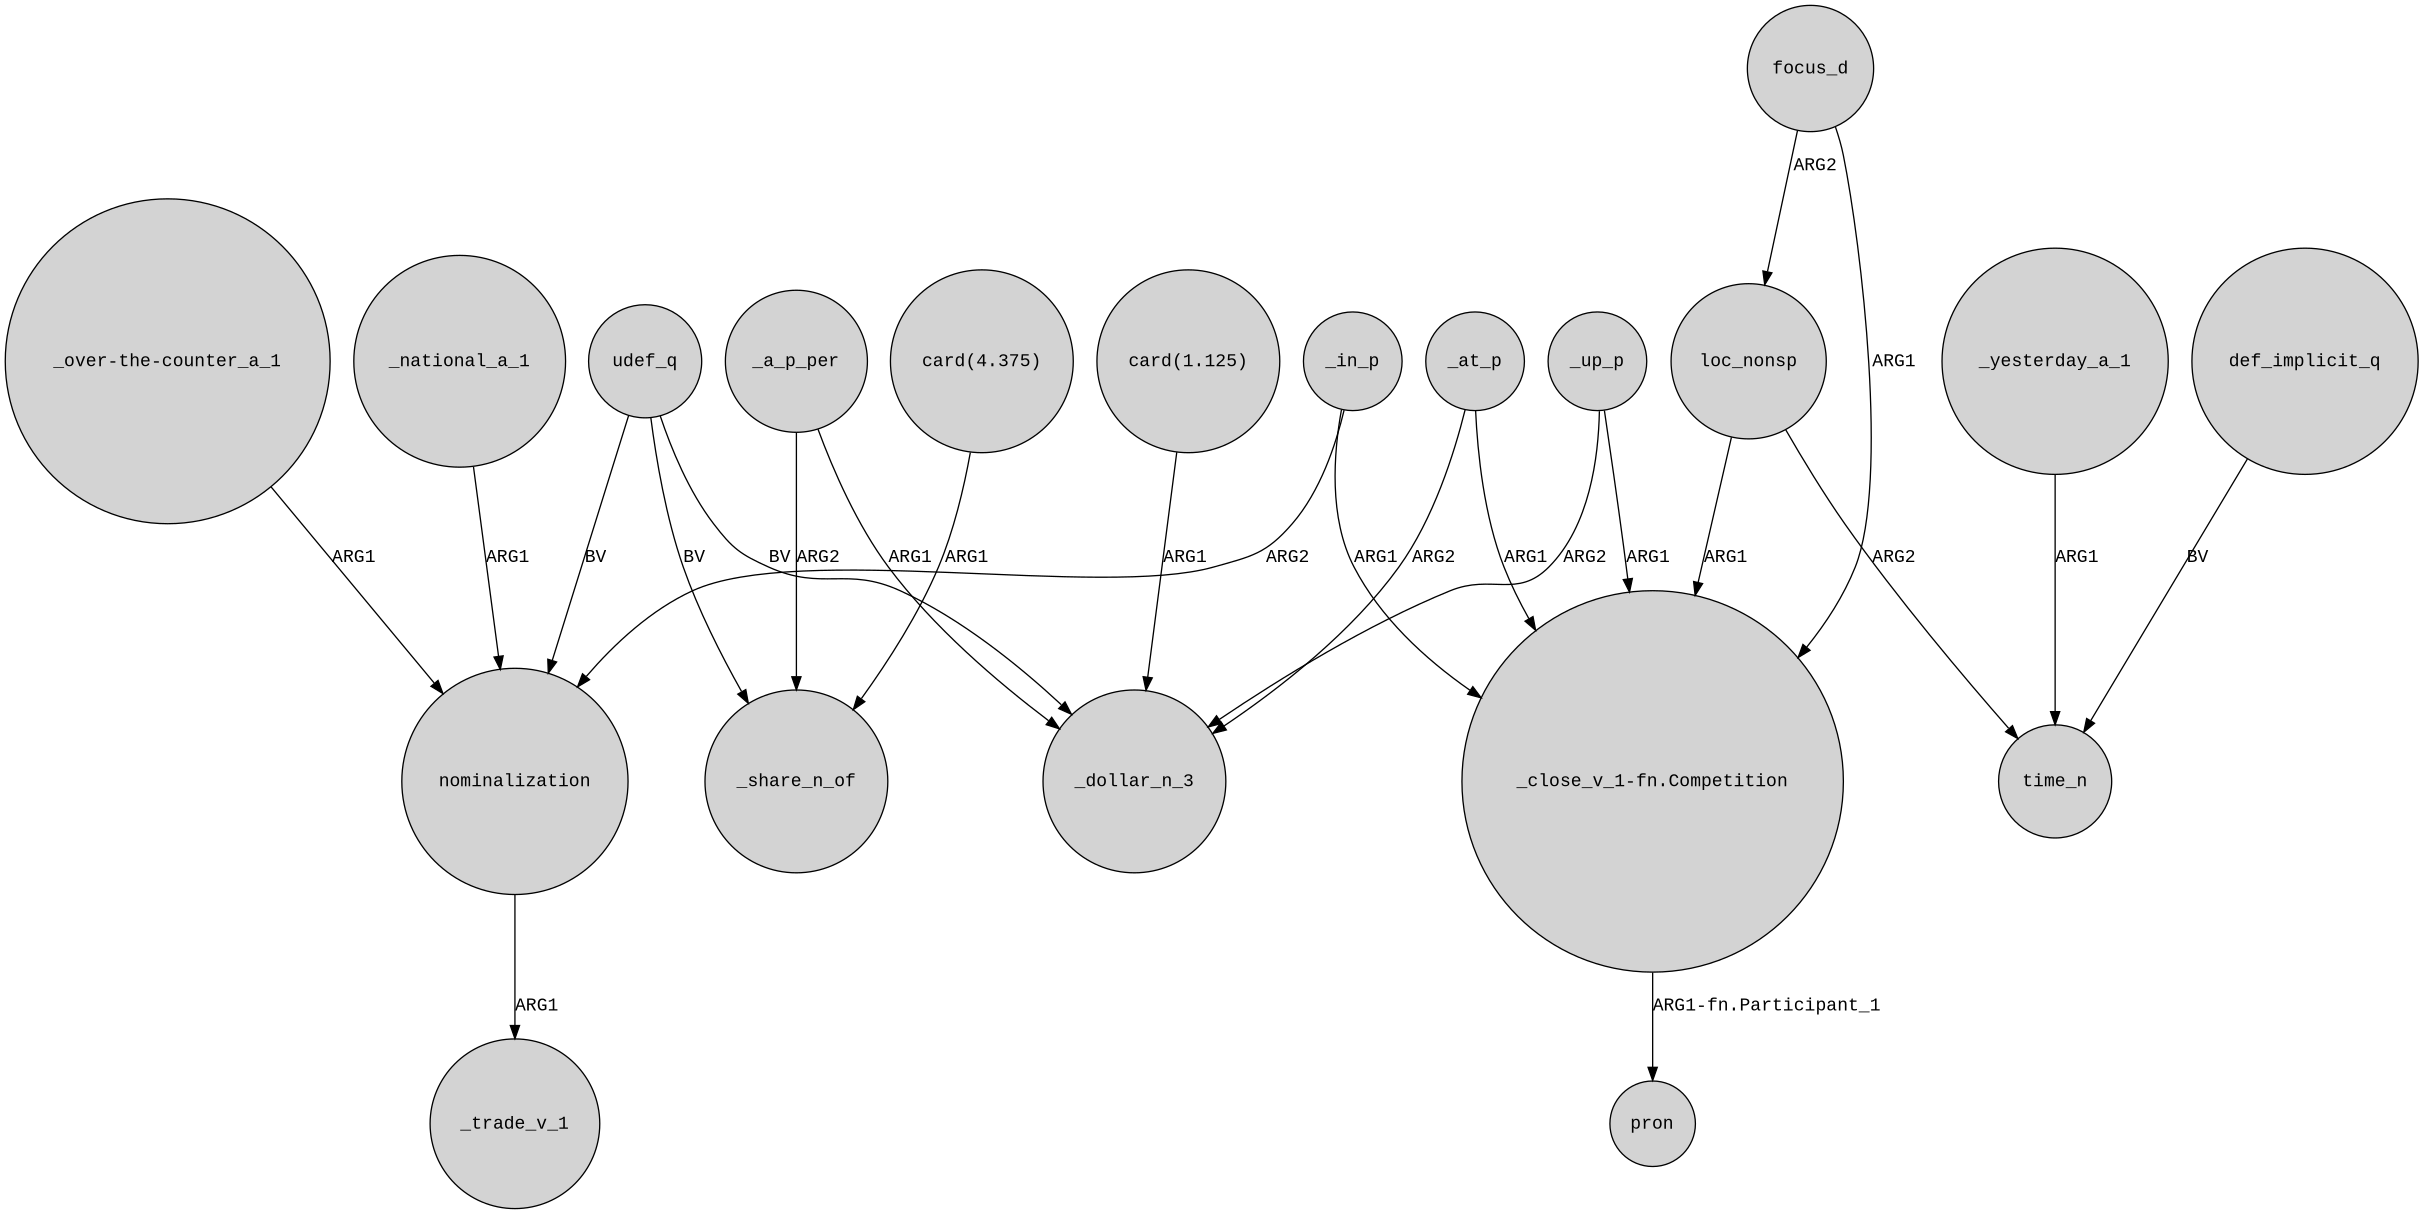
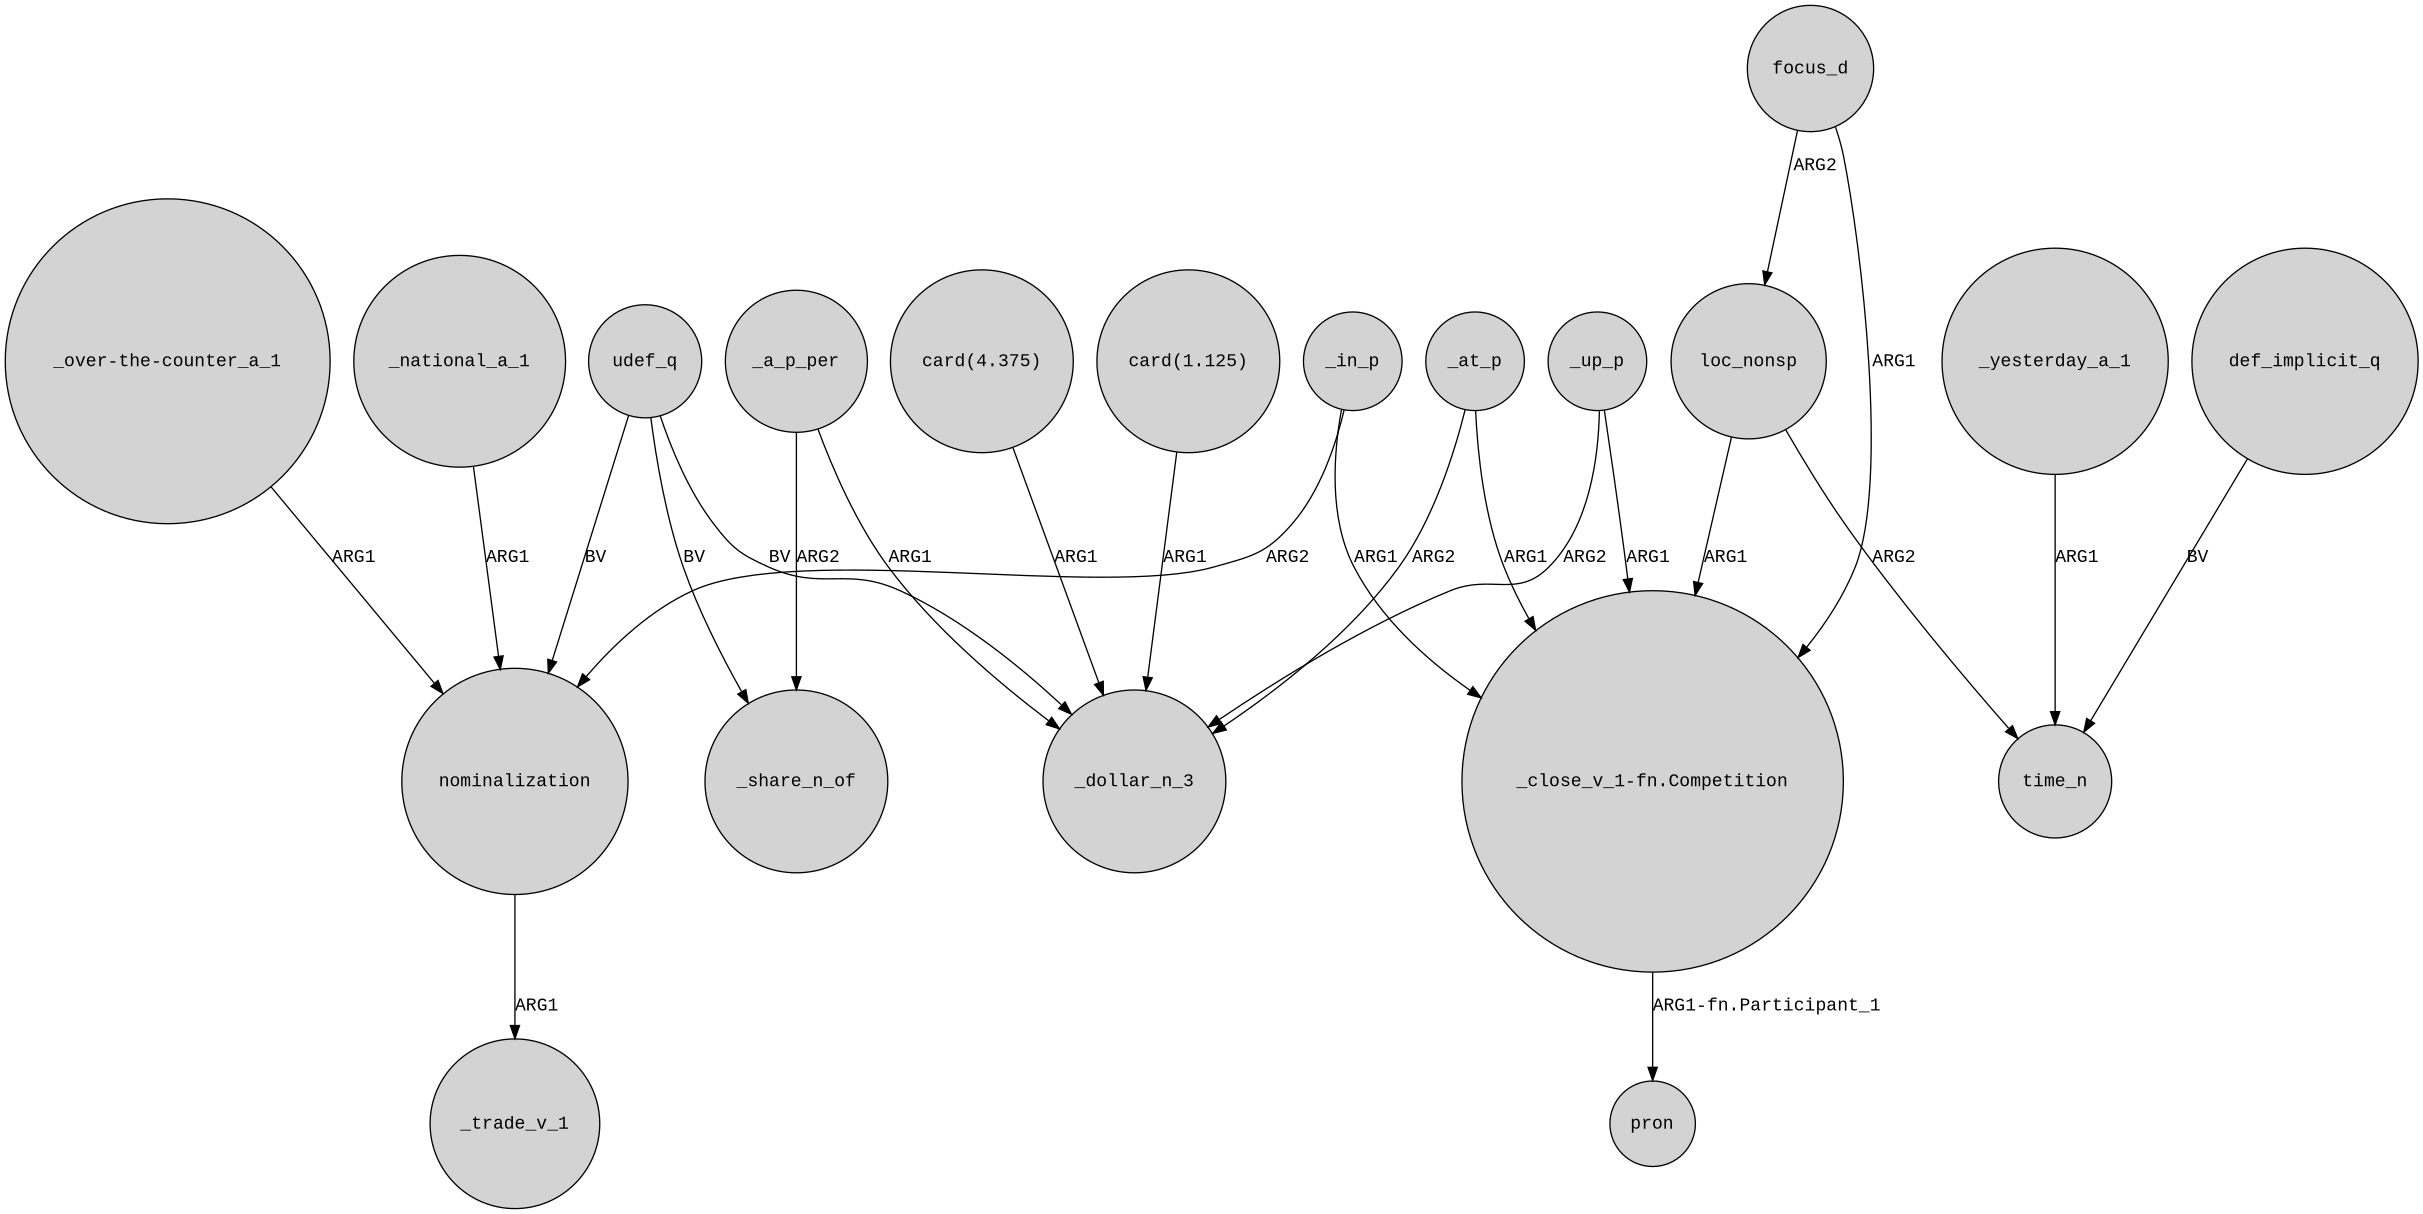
edge "card(4.375)" -> "_share_n_of": now "card(4.375)" -> "_dollar_n_3"
